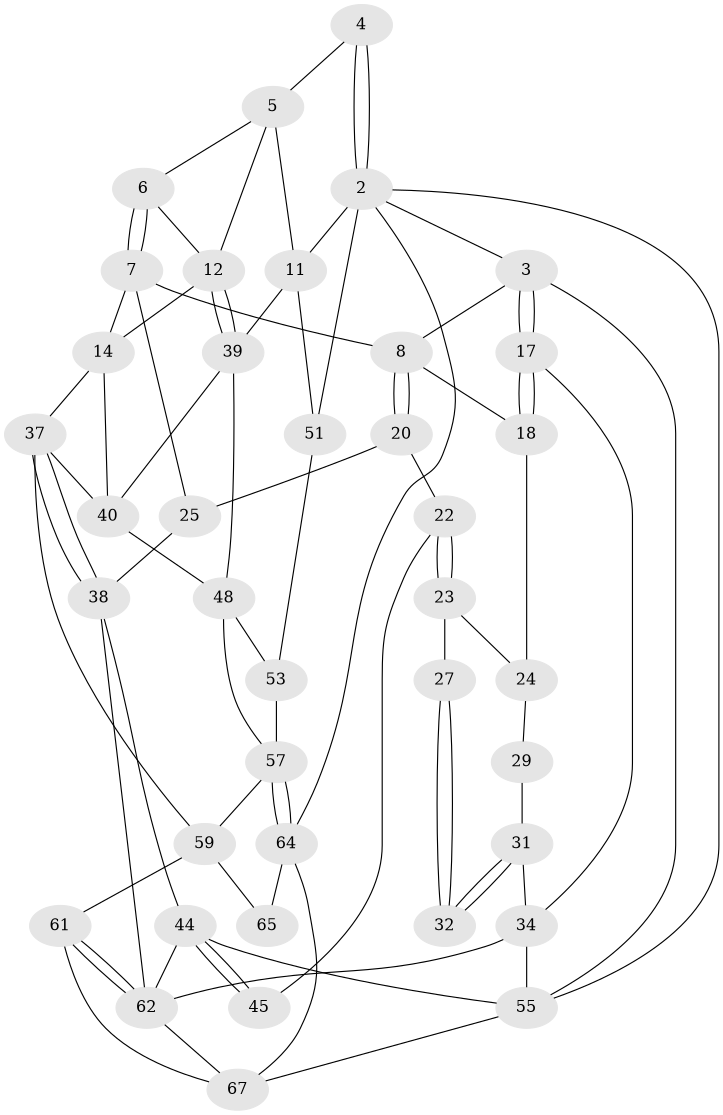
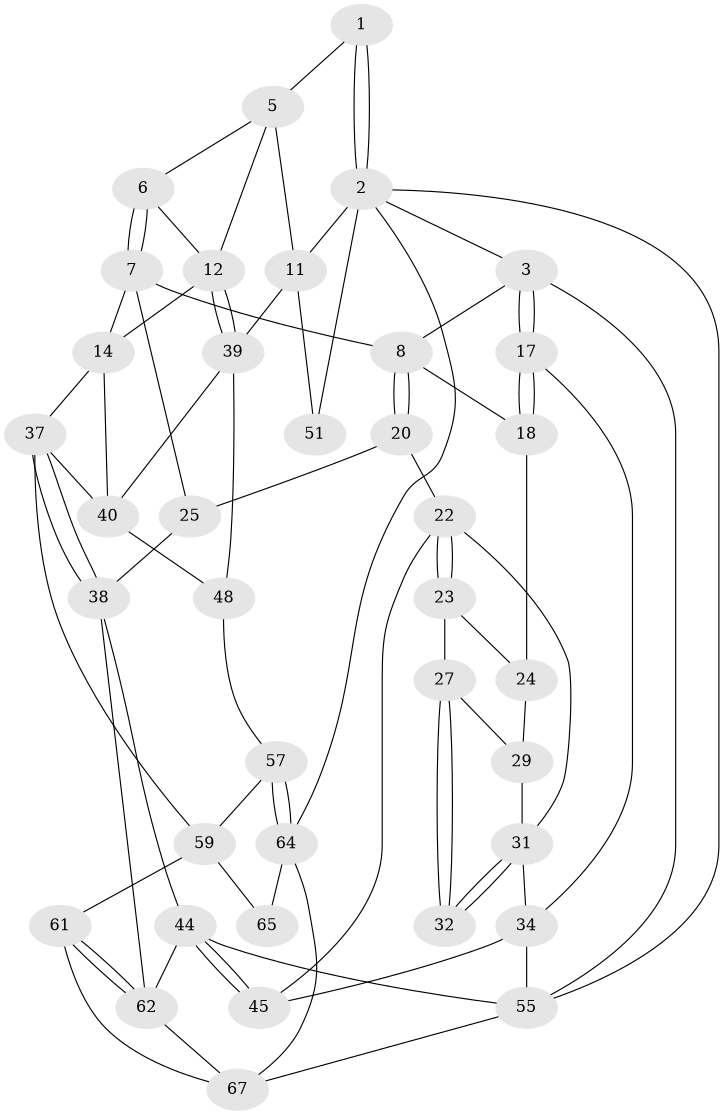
node "4": label "4" -> "1"
edge "22" -- "31": added
node "53": removed
edge "27" -- "29": added
edge "34" -- "62": now "34" -- "45"
